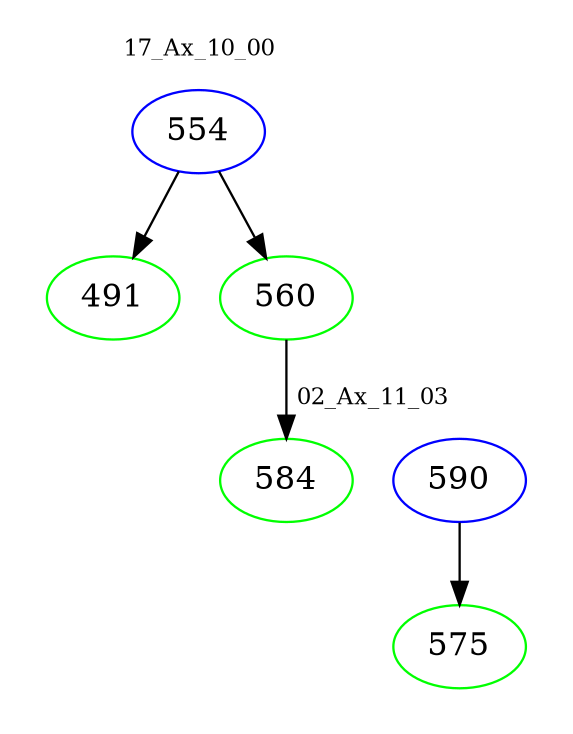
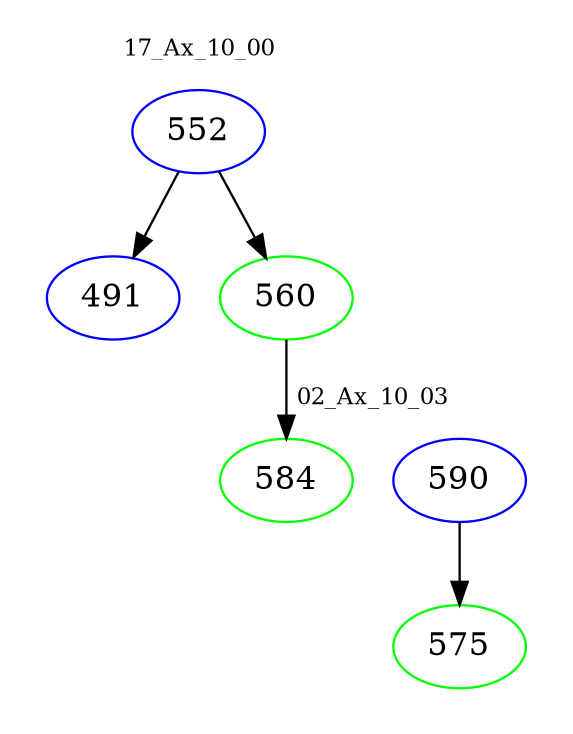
node "554": label "554" -> "552"
node "491": color green -> blue
cluster "02_Ax_11_03": label "02_Ax_11_03" -> "02_Ax_10_03"
